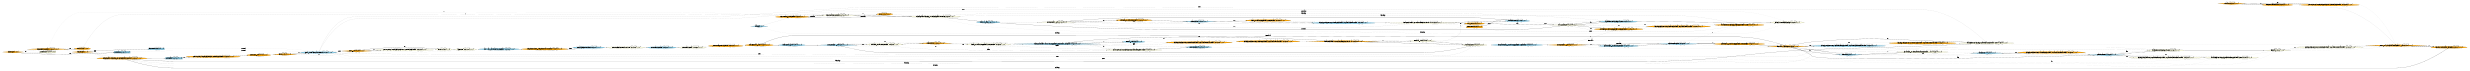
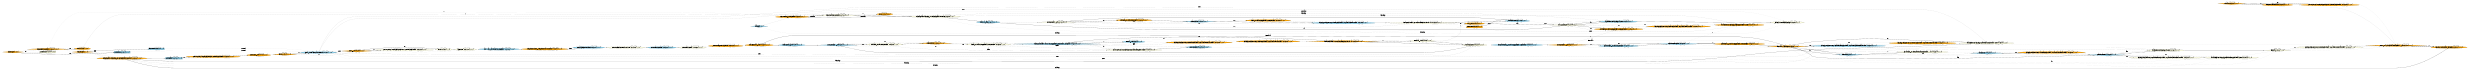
edge "boolean isWar = false@@@6@@@['0', '0', '1']" -> "isWar && unpackWARs@@@18@@@['0', '0', '1']": label "contextXml" -> "isWar"
edge "context.getDocBase() != null@@@50@@@['1', '1', '0']" -> "!expandedDocBase.isAbsolute()@@@52@@@['1', '1', '0']": label "contextName" -> "true"
